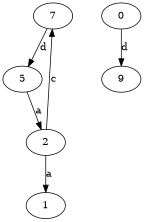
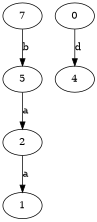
edge "7" -> "5": label "d" -> "b"
node "9": label "9" -> "4"
edge "2" -> "7": removed, label "c"
